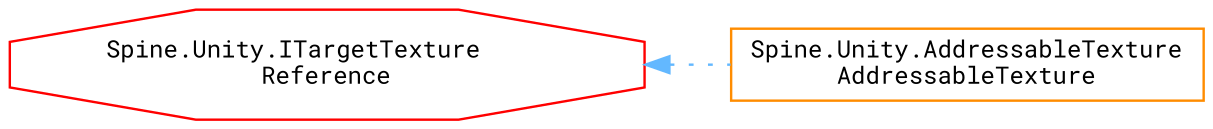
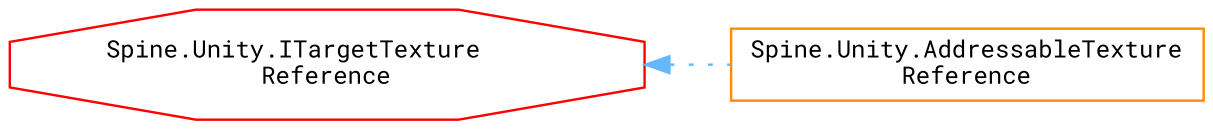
node "Spine.Unity.AddressableTexture AddressableTexture": label "Spine.Unity.AddressableTexture AddressableTexture" -> "Spine.Unity.AddressableTexture Reference"
